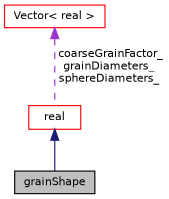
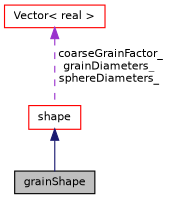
node "real": label "real" -> "shape"
